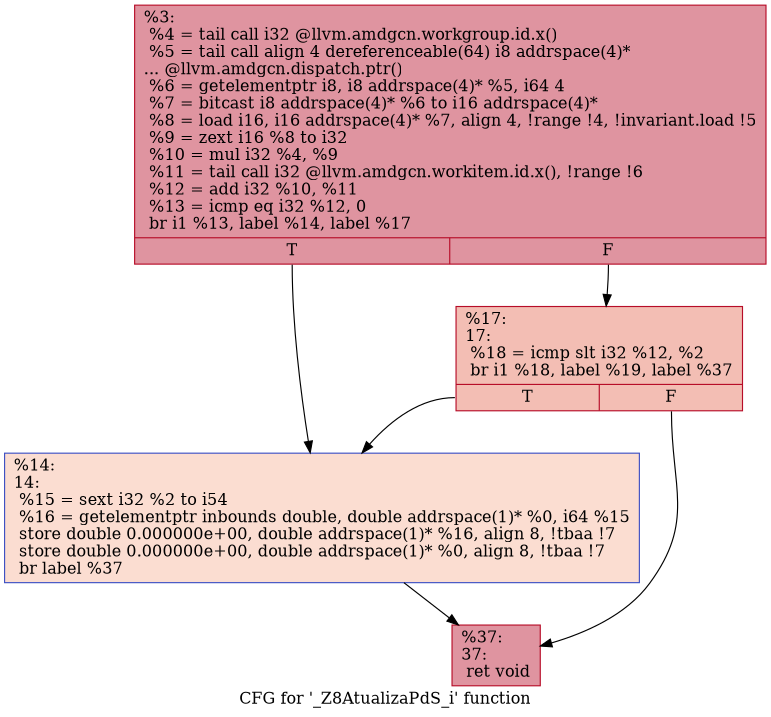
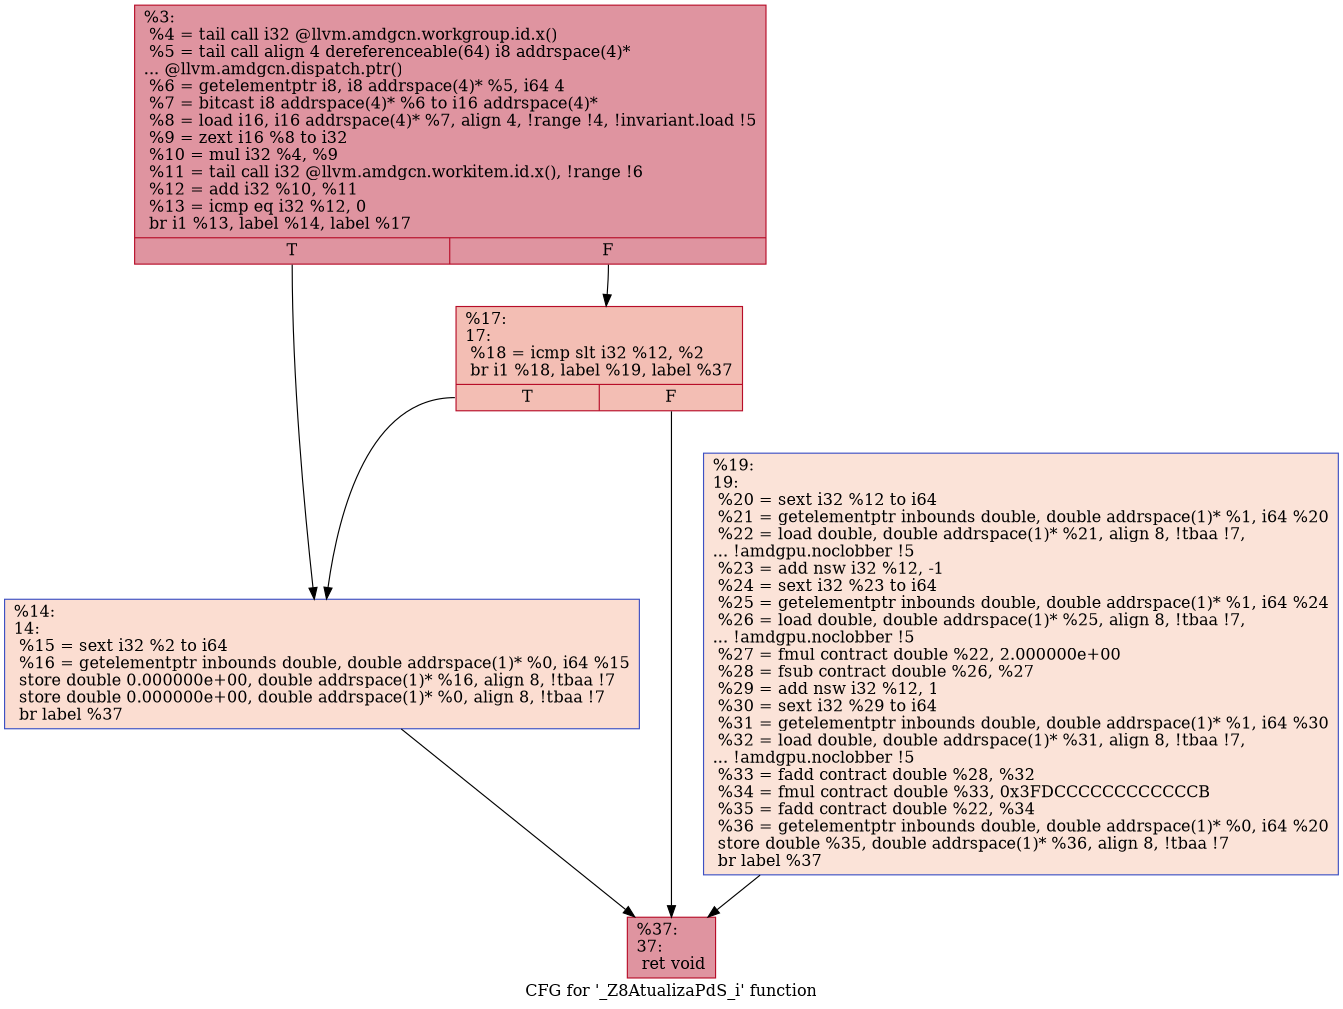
node "%14:": text "%15 = sext i32 %2 to i54" -> "%15 = sext i32 %2 to i64"
node "%19:": added
